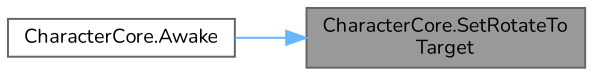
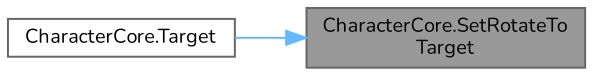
node "CharacterCore.Awake": label "CharacterCore.Awake" -> "CharacterCore.Target"
